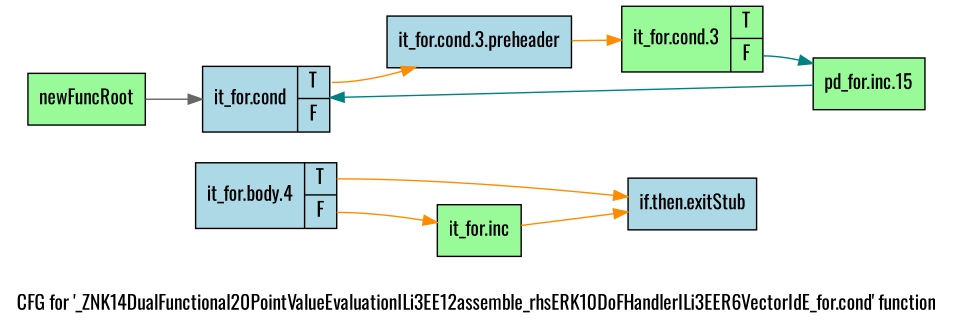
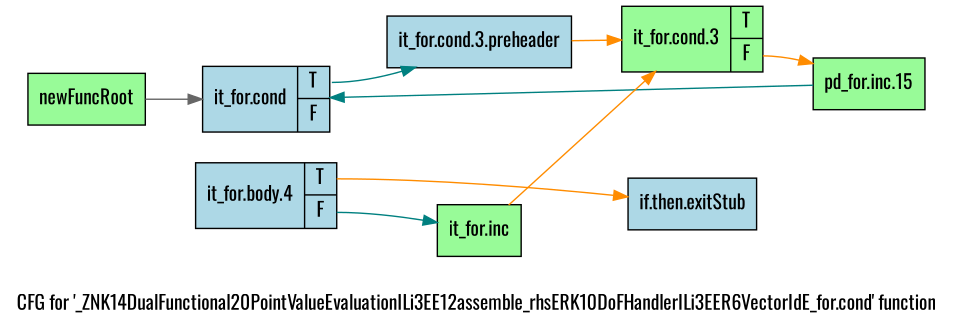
edge "it_for.cond.3" -> "pd_for.inc.15": color teal -> darkorange
edge "it_for.cond" -> "it_for.cond.3.preheader": color darkorange -> teal
edge "it_for.body.4" -> "it_for.inc": color darkorange -> teal
edge "it_for.inc" -> "if.then.exitStub": now "it_for.inc" -> "it_for.cond.3"
